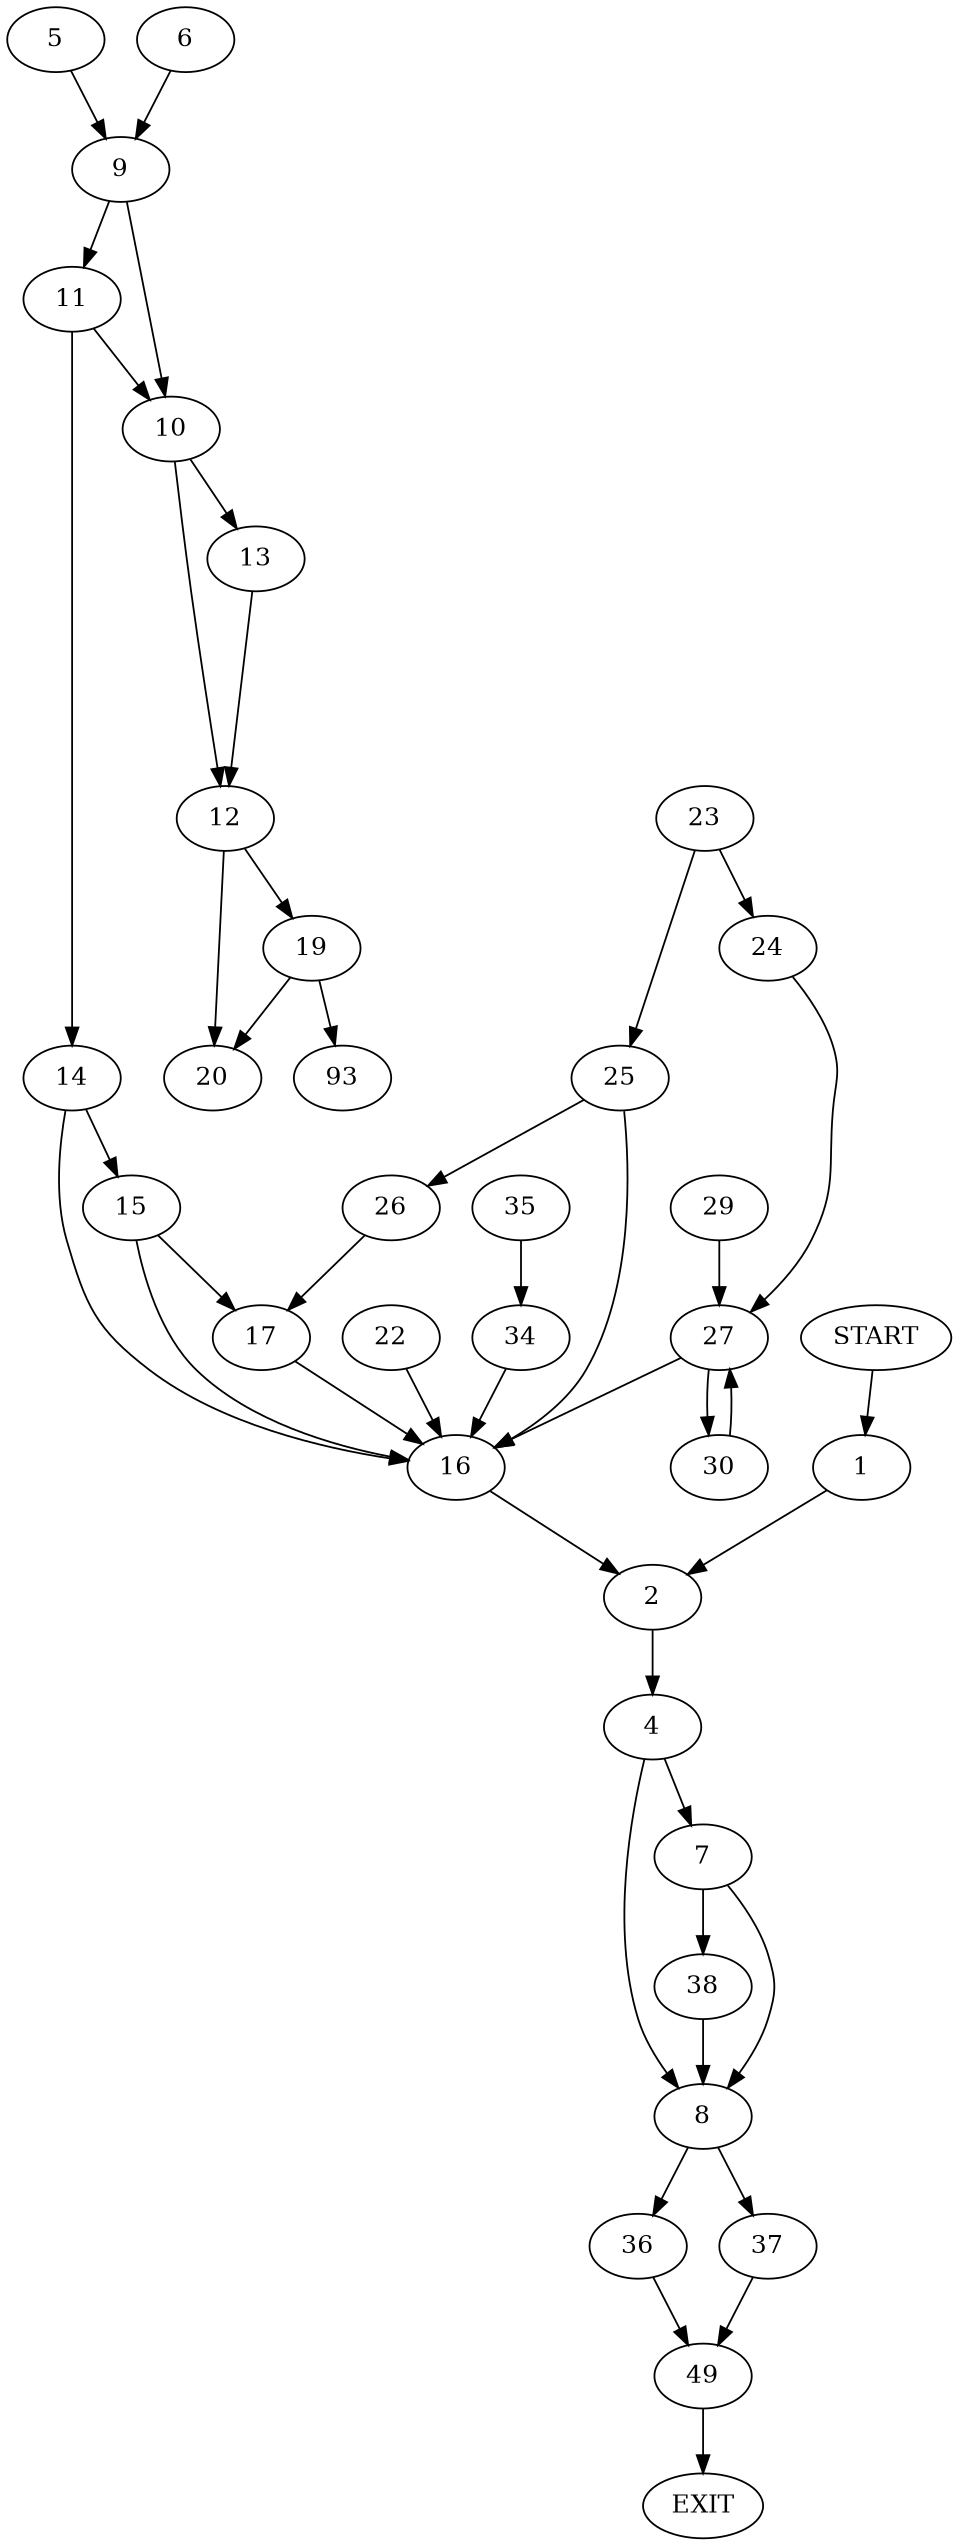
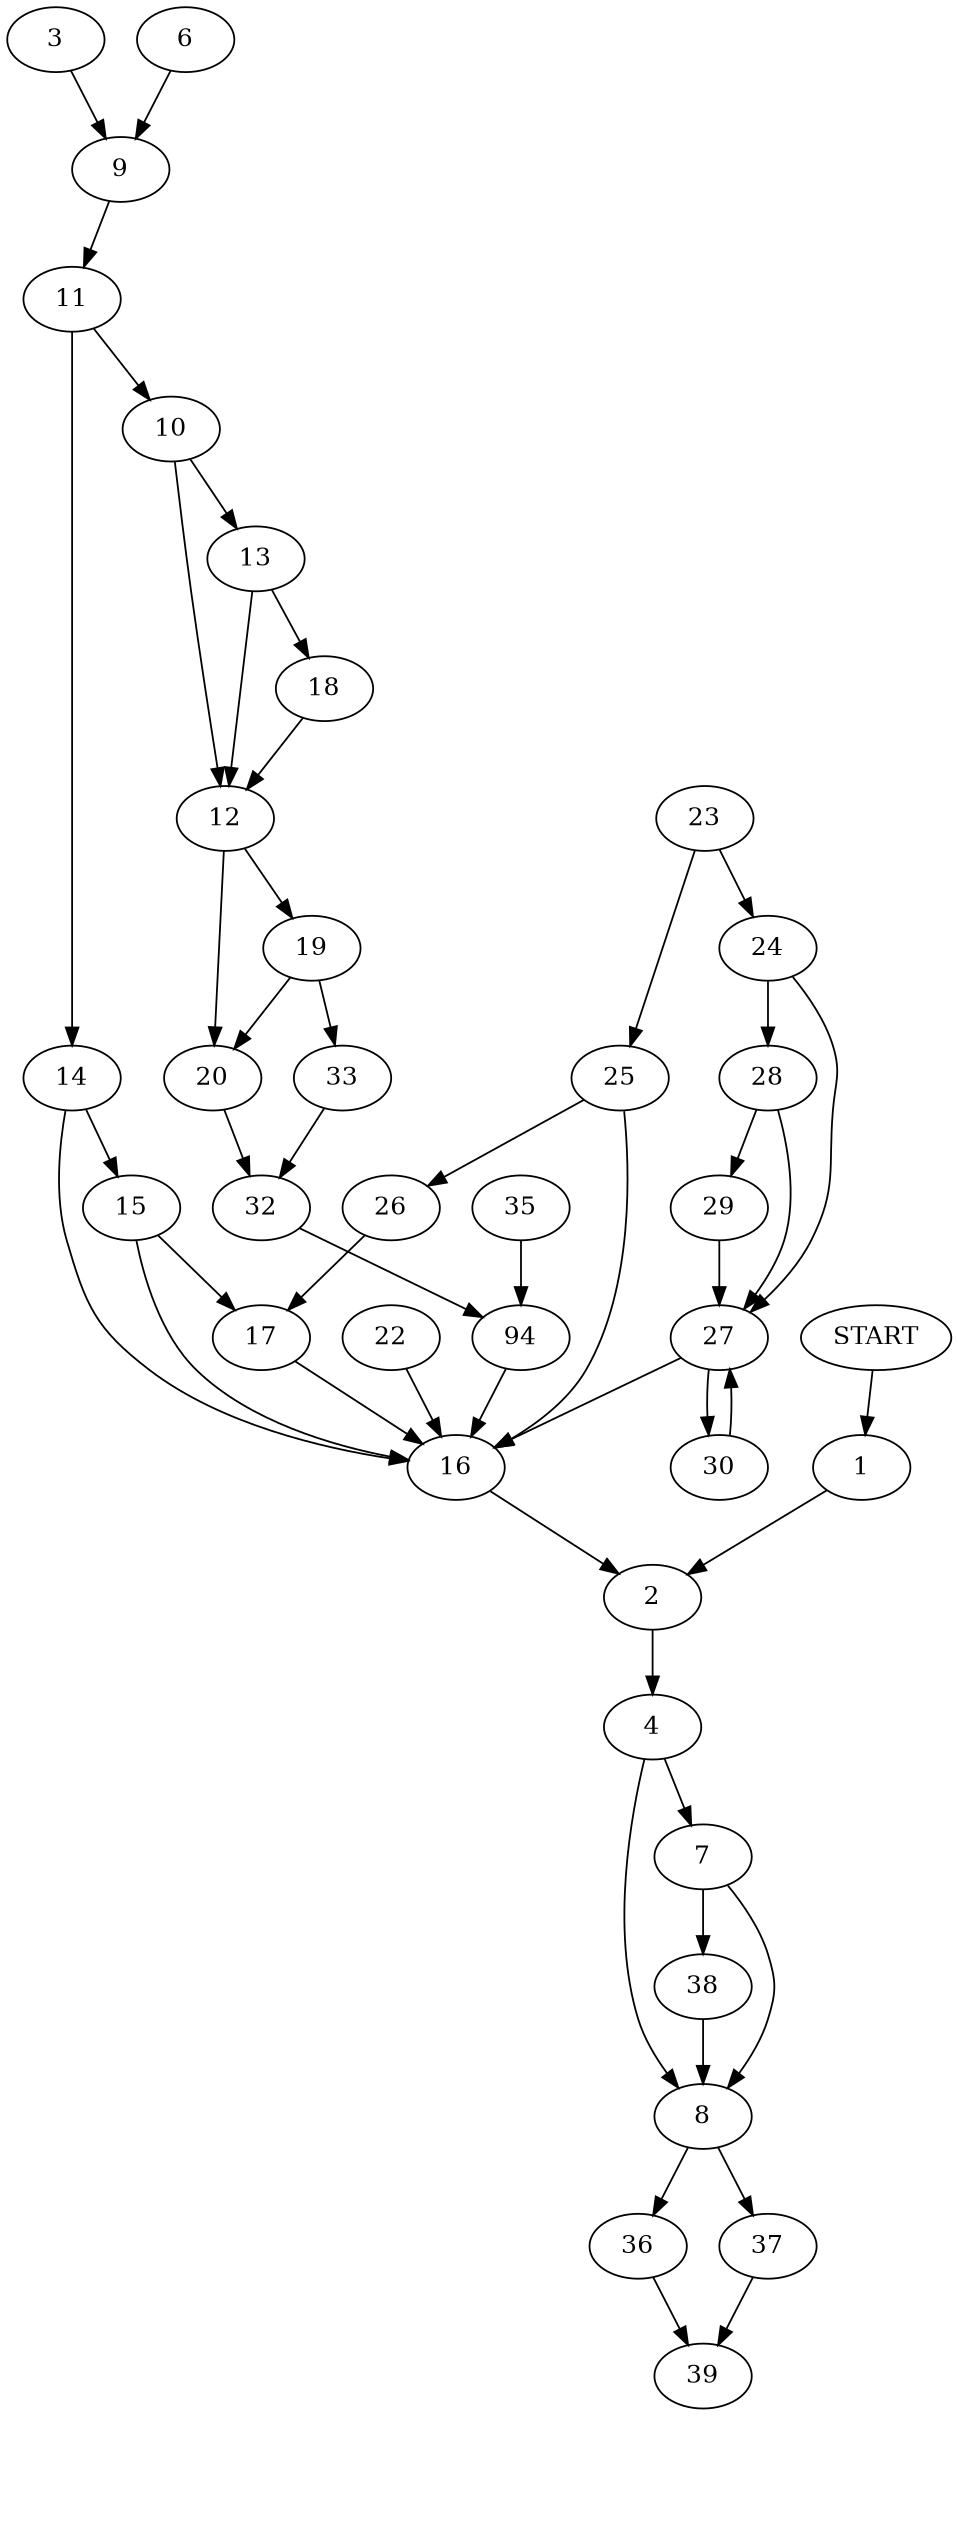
node "5": label "5" -> "3"
edge "9" -> "10": removed
node "18": added
node "93": label "93" -> "33"
node "28": added
node "32": added
node "34": label "34" -> "94"
node "49": label "49" -> "39"
node "EXIT": removed
